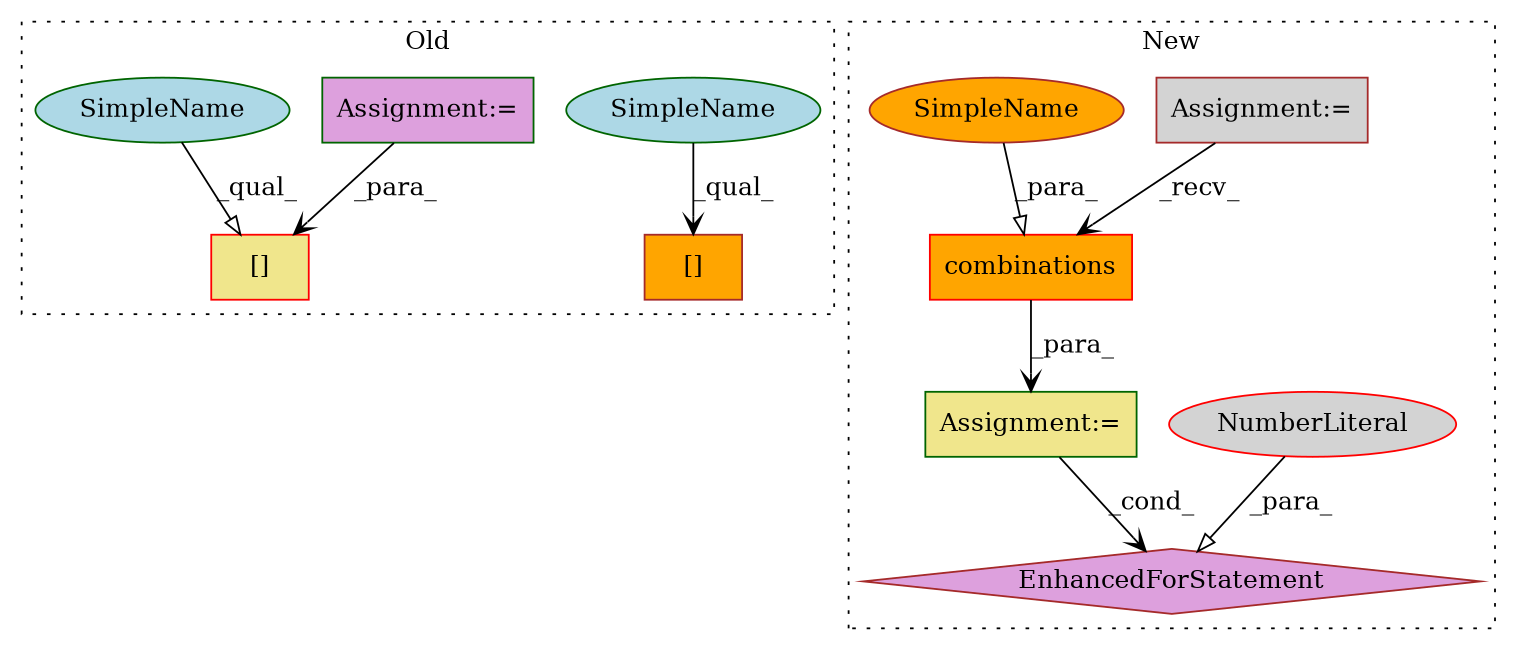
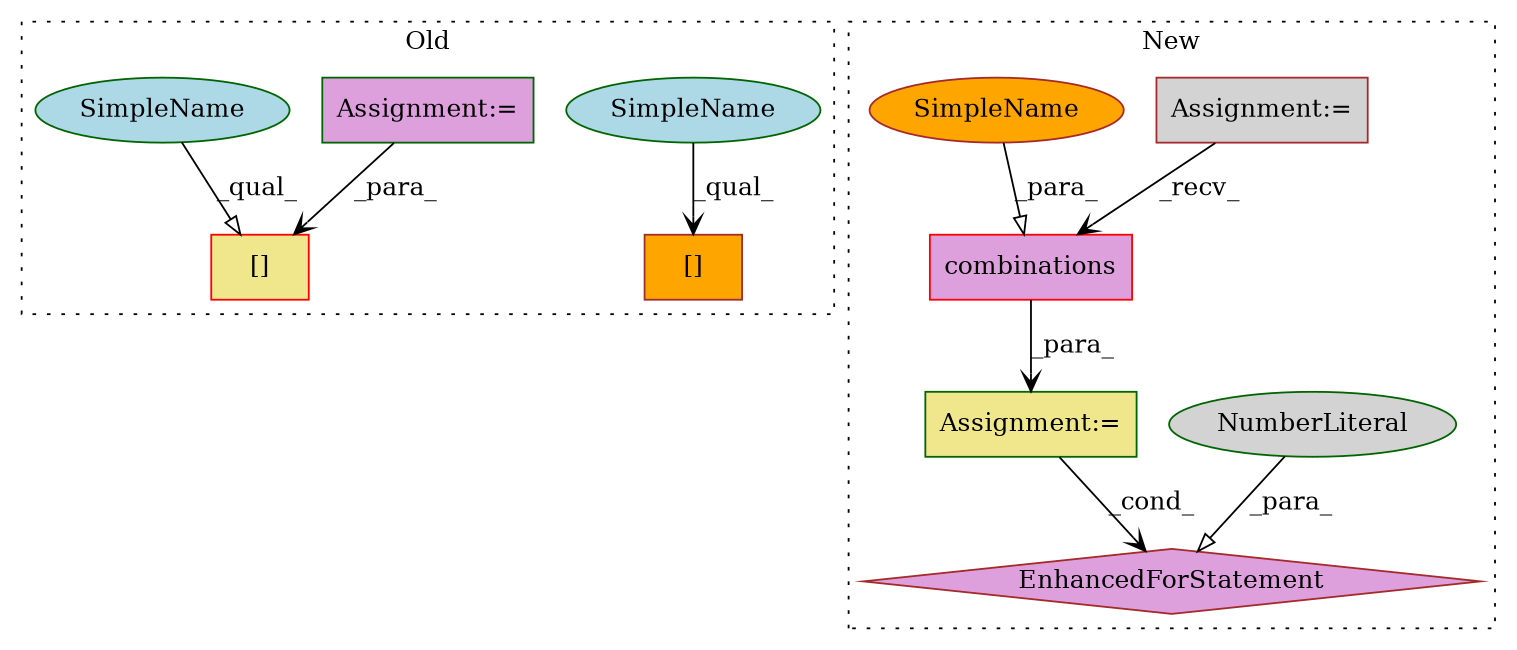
node "combinations": fillcolor orange -> plum
node "NumberLiteral": color red -> darkgreen
